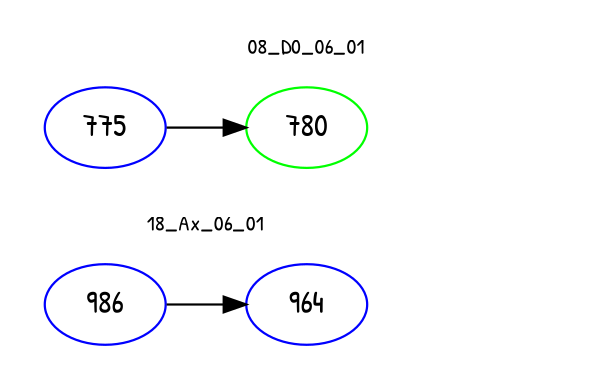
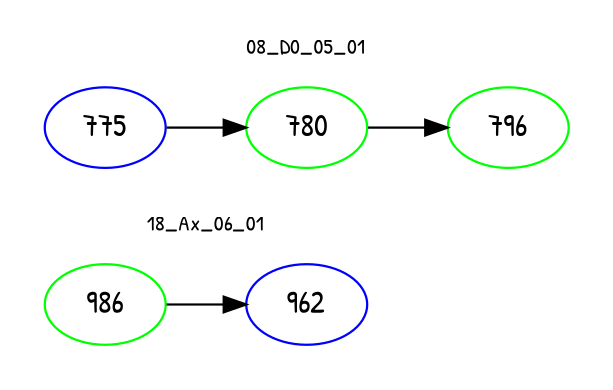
cluster "08_D0_06_01": label "08_D0_06_01" -> "08_D0_05_01"
node "796": added
node "986": color blue -> green
node "964": label "964" -> "962"
